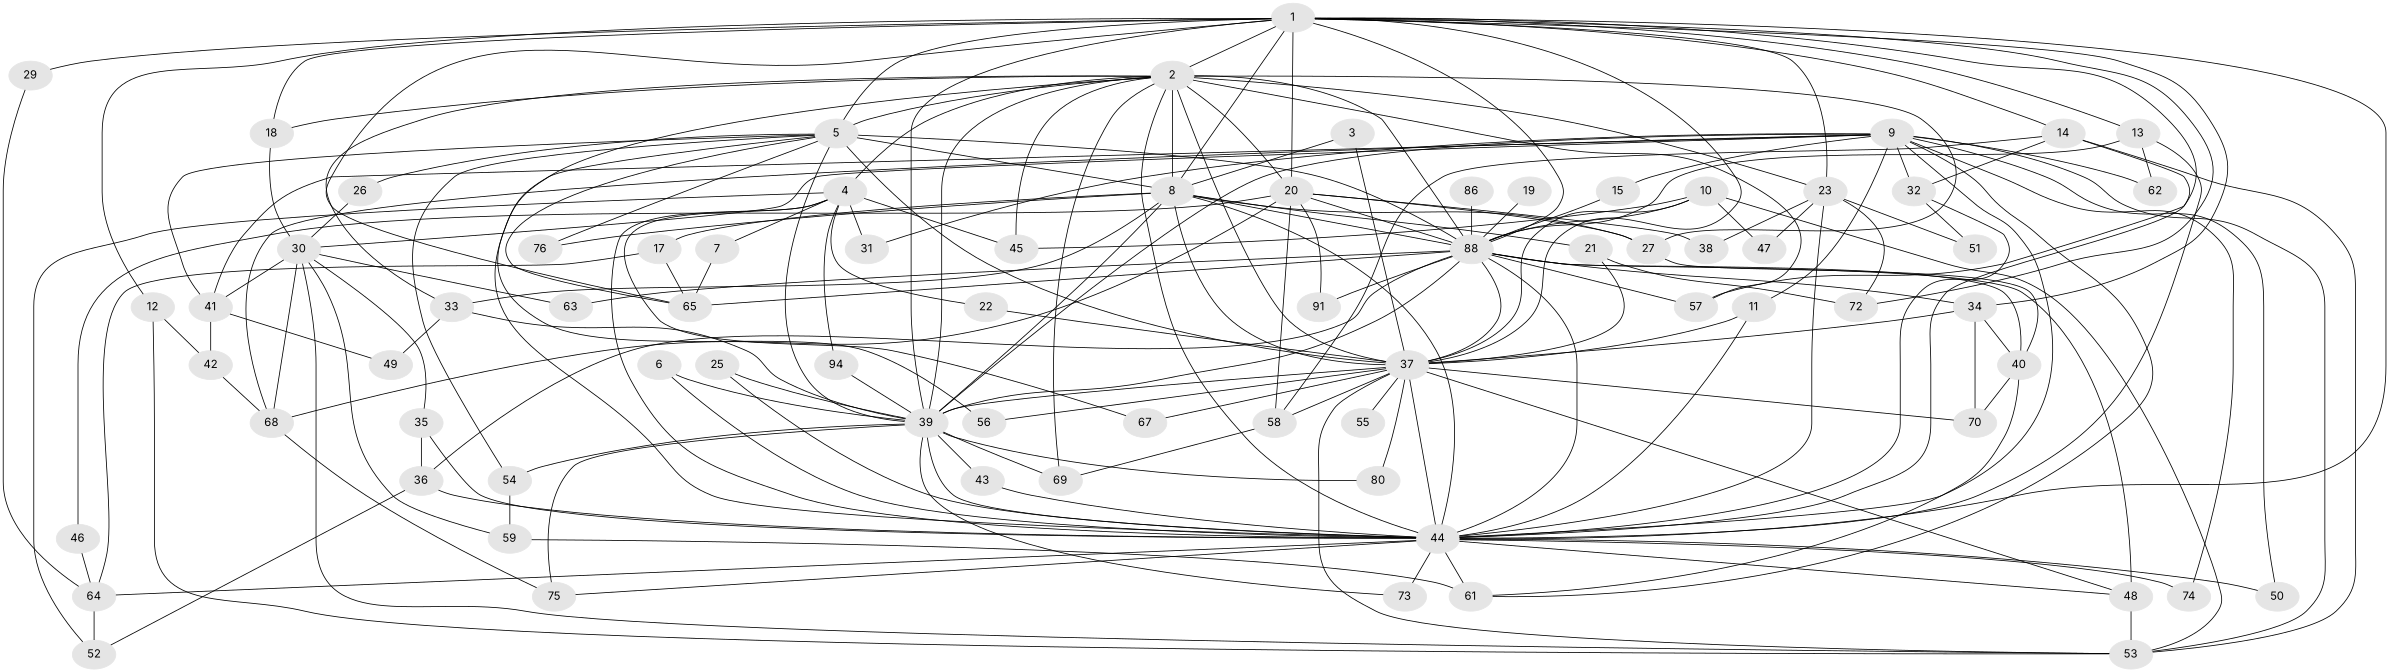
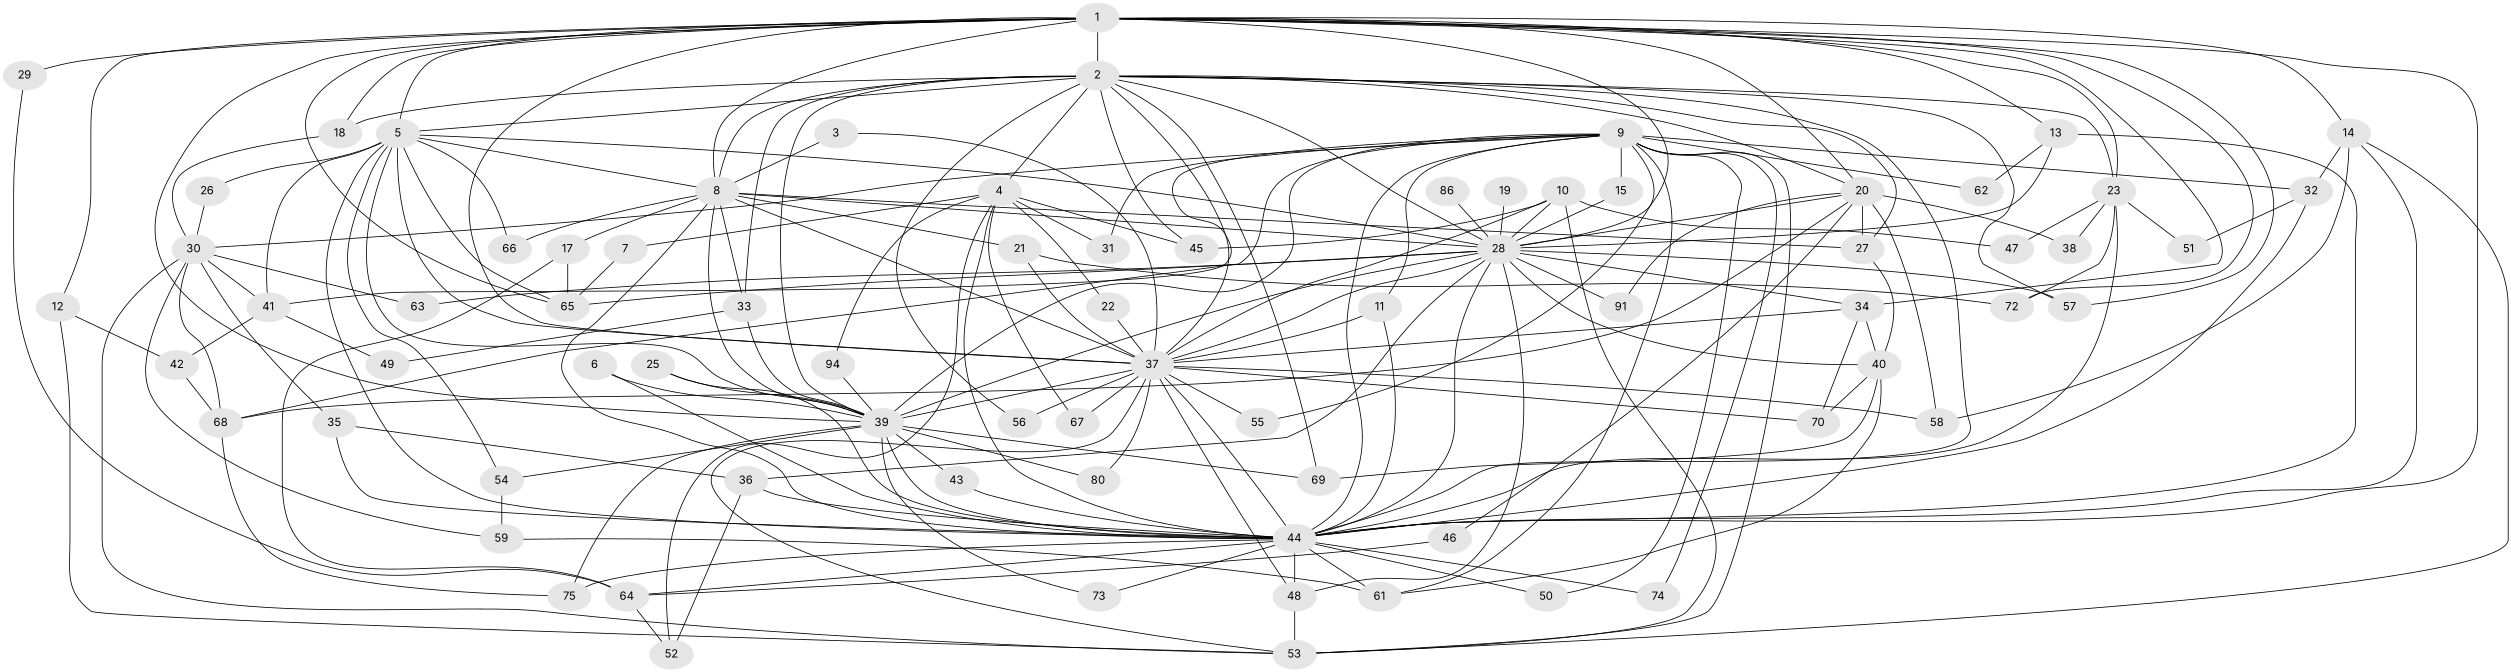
node "76": label "76" -> "66"
node "88": label "88" -> "28"
edge "9" -- "55": added
edge "58" -- "69": now "40" -- "69"
